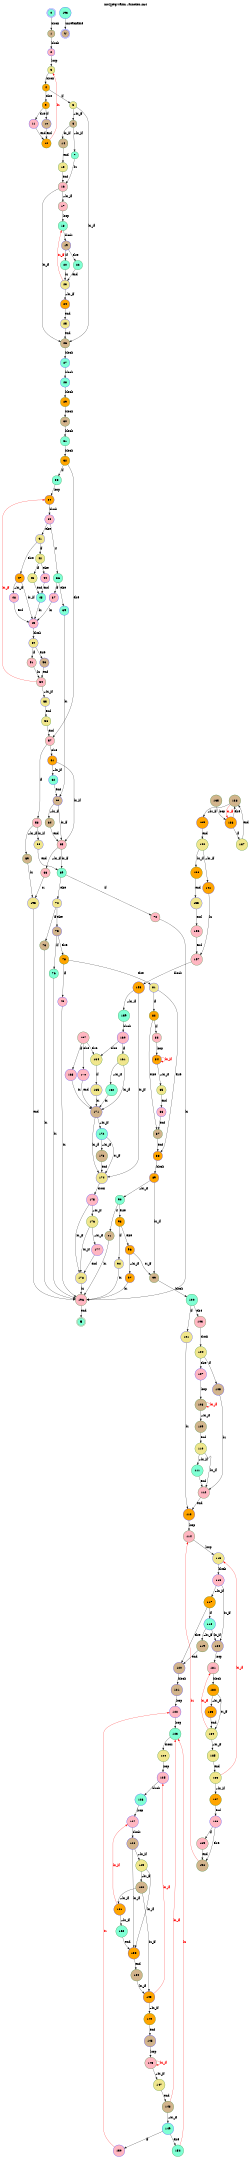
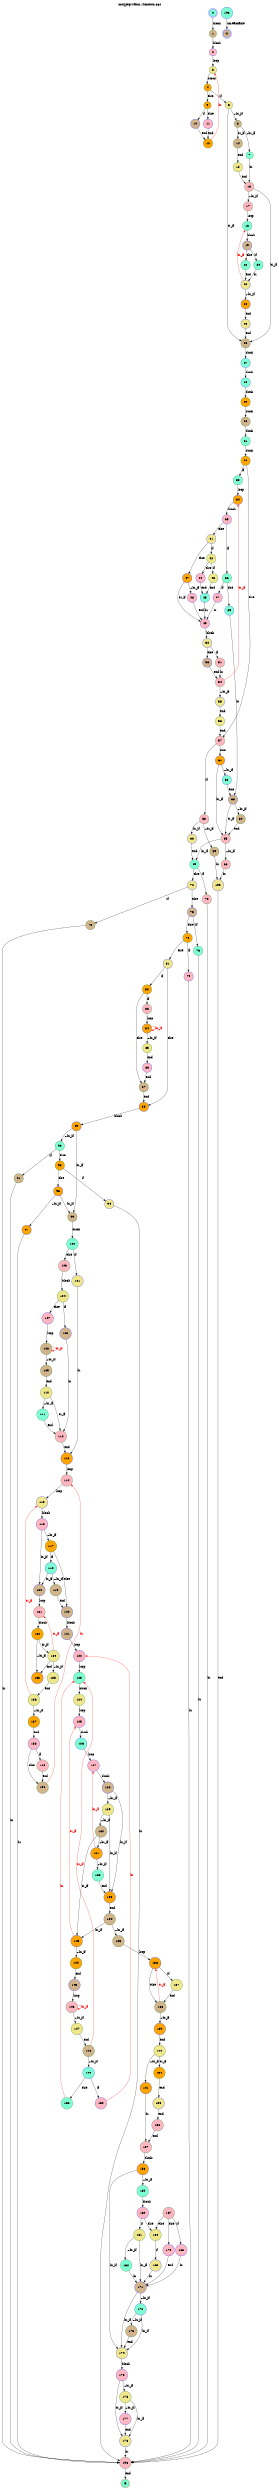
edge "183" -> "184": reversed
edge "134" -> "135": added, label "~br_if"
